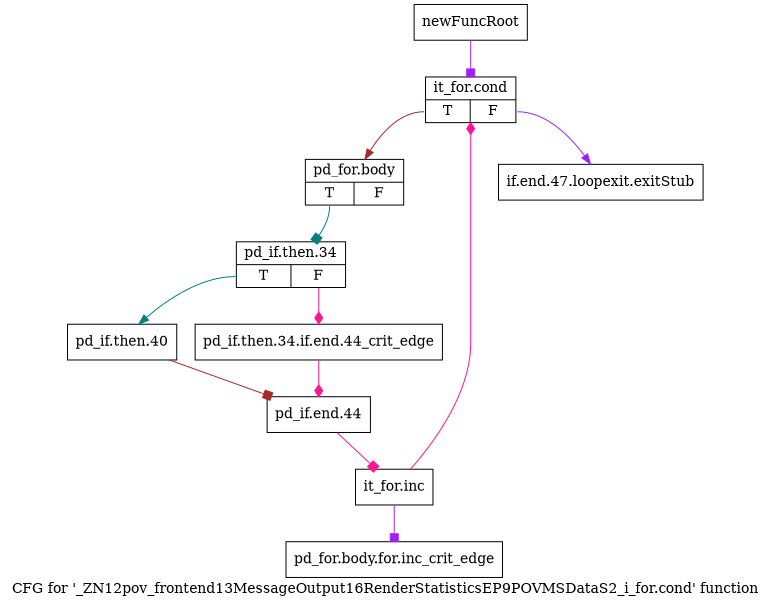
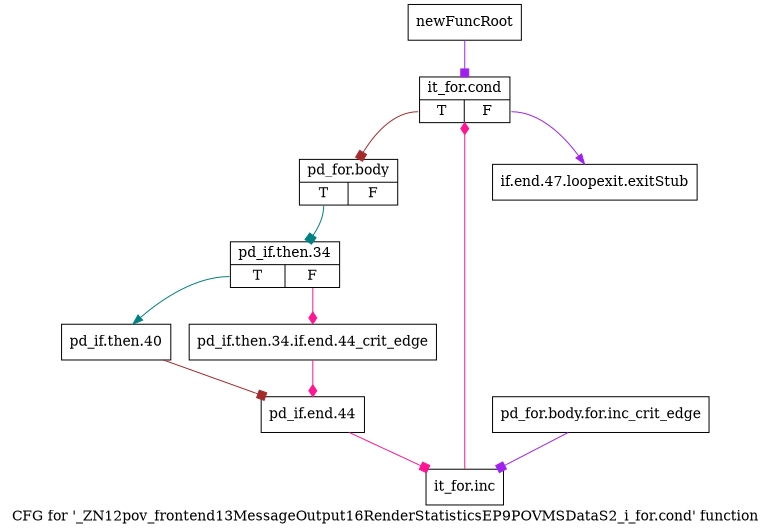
edge "it_for.cond" -> "pd_for.body": arrowhead normal -> box
edge "it_for.inc" -> "pd_for.body.for.inc_crit_edge": reversed
